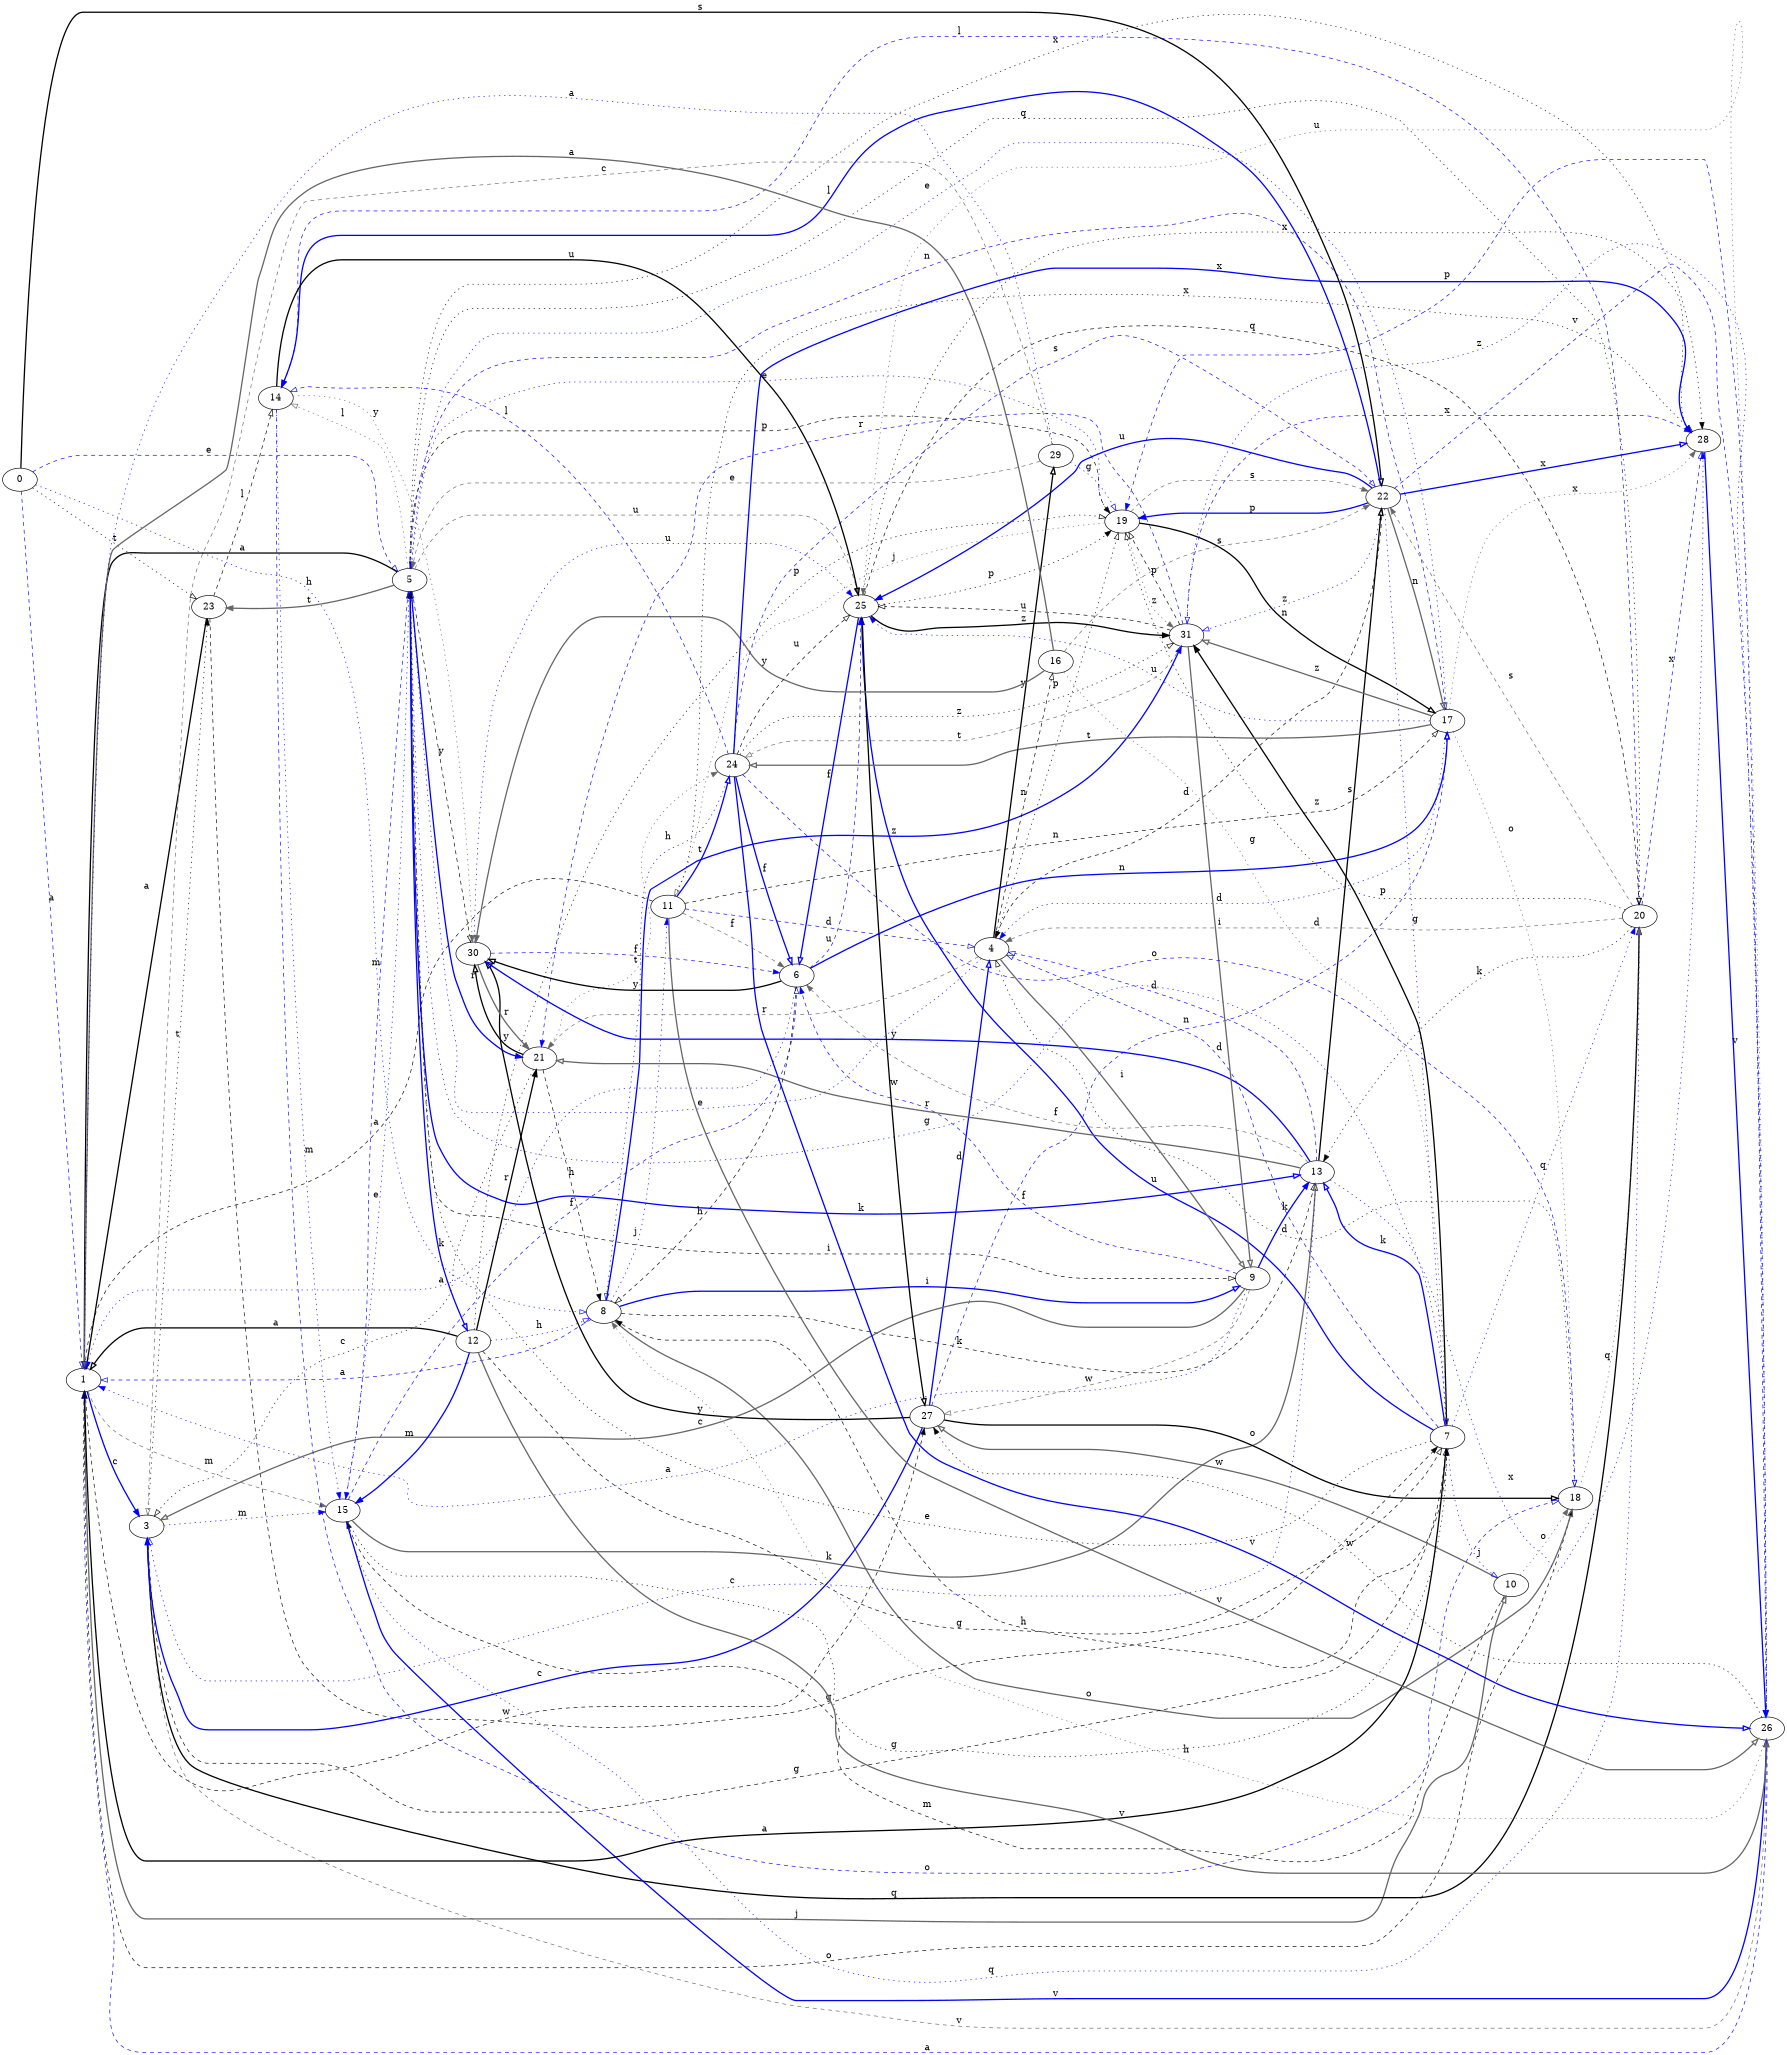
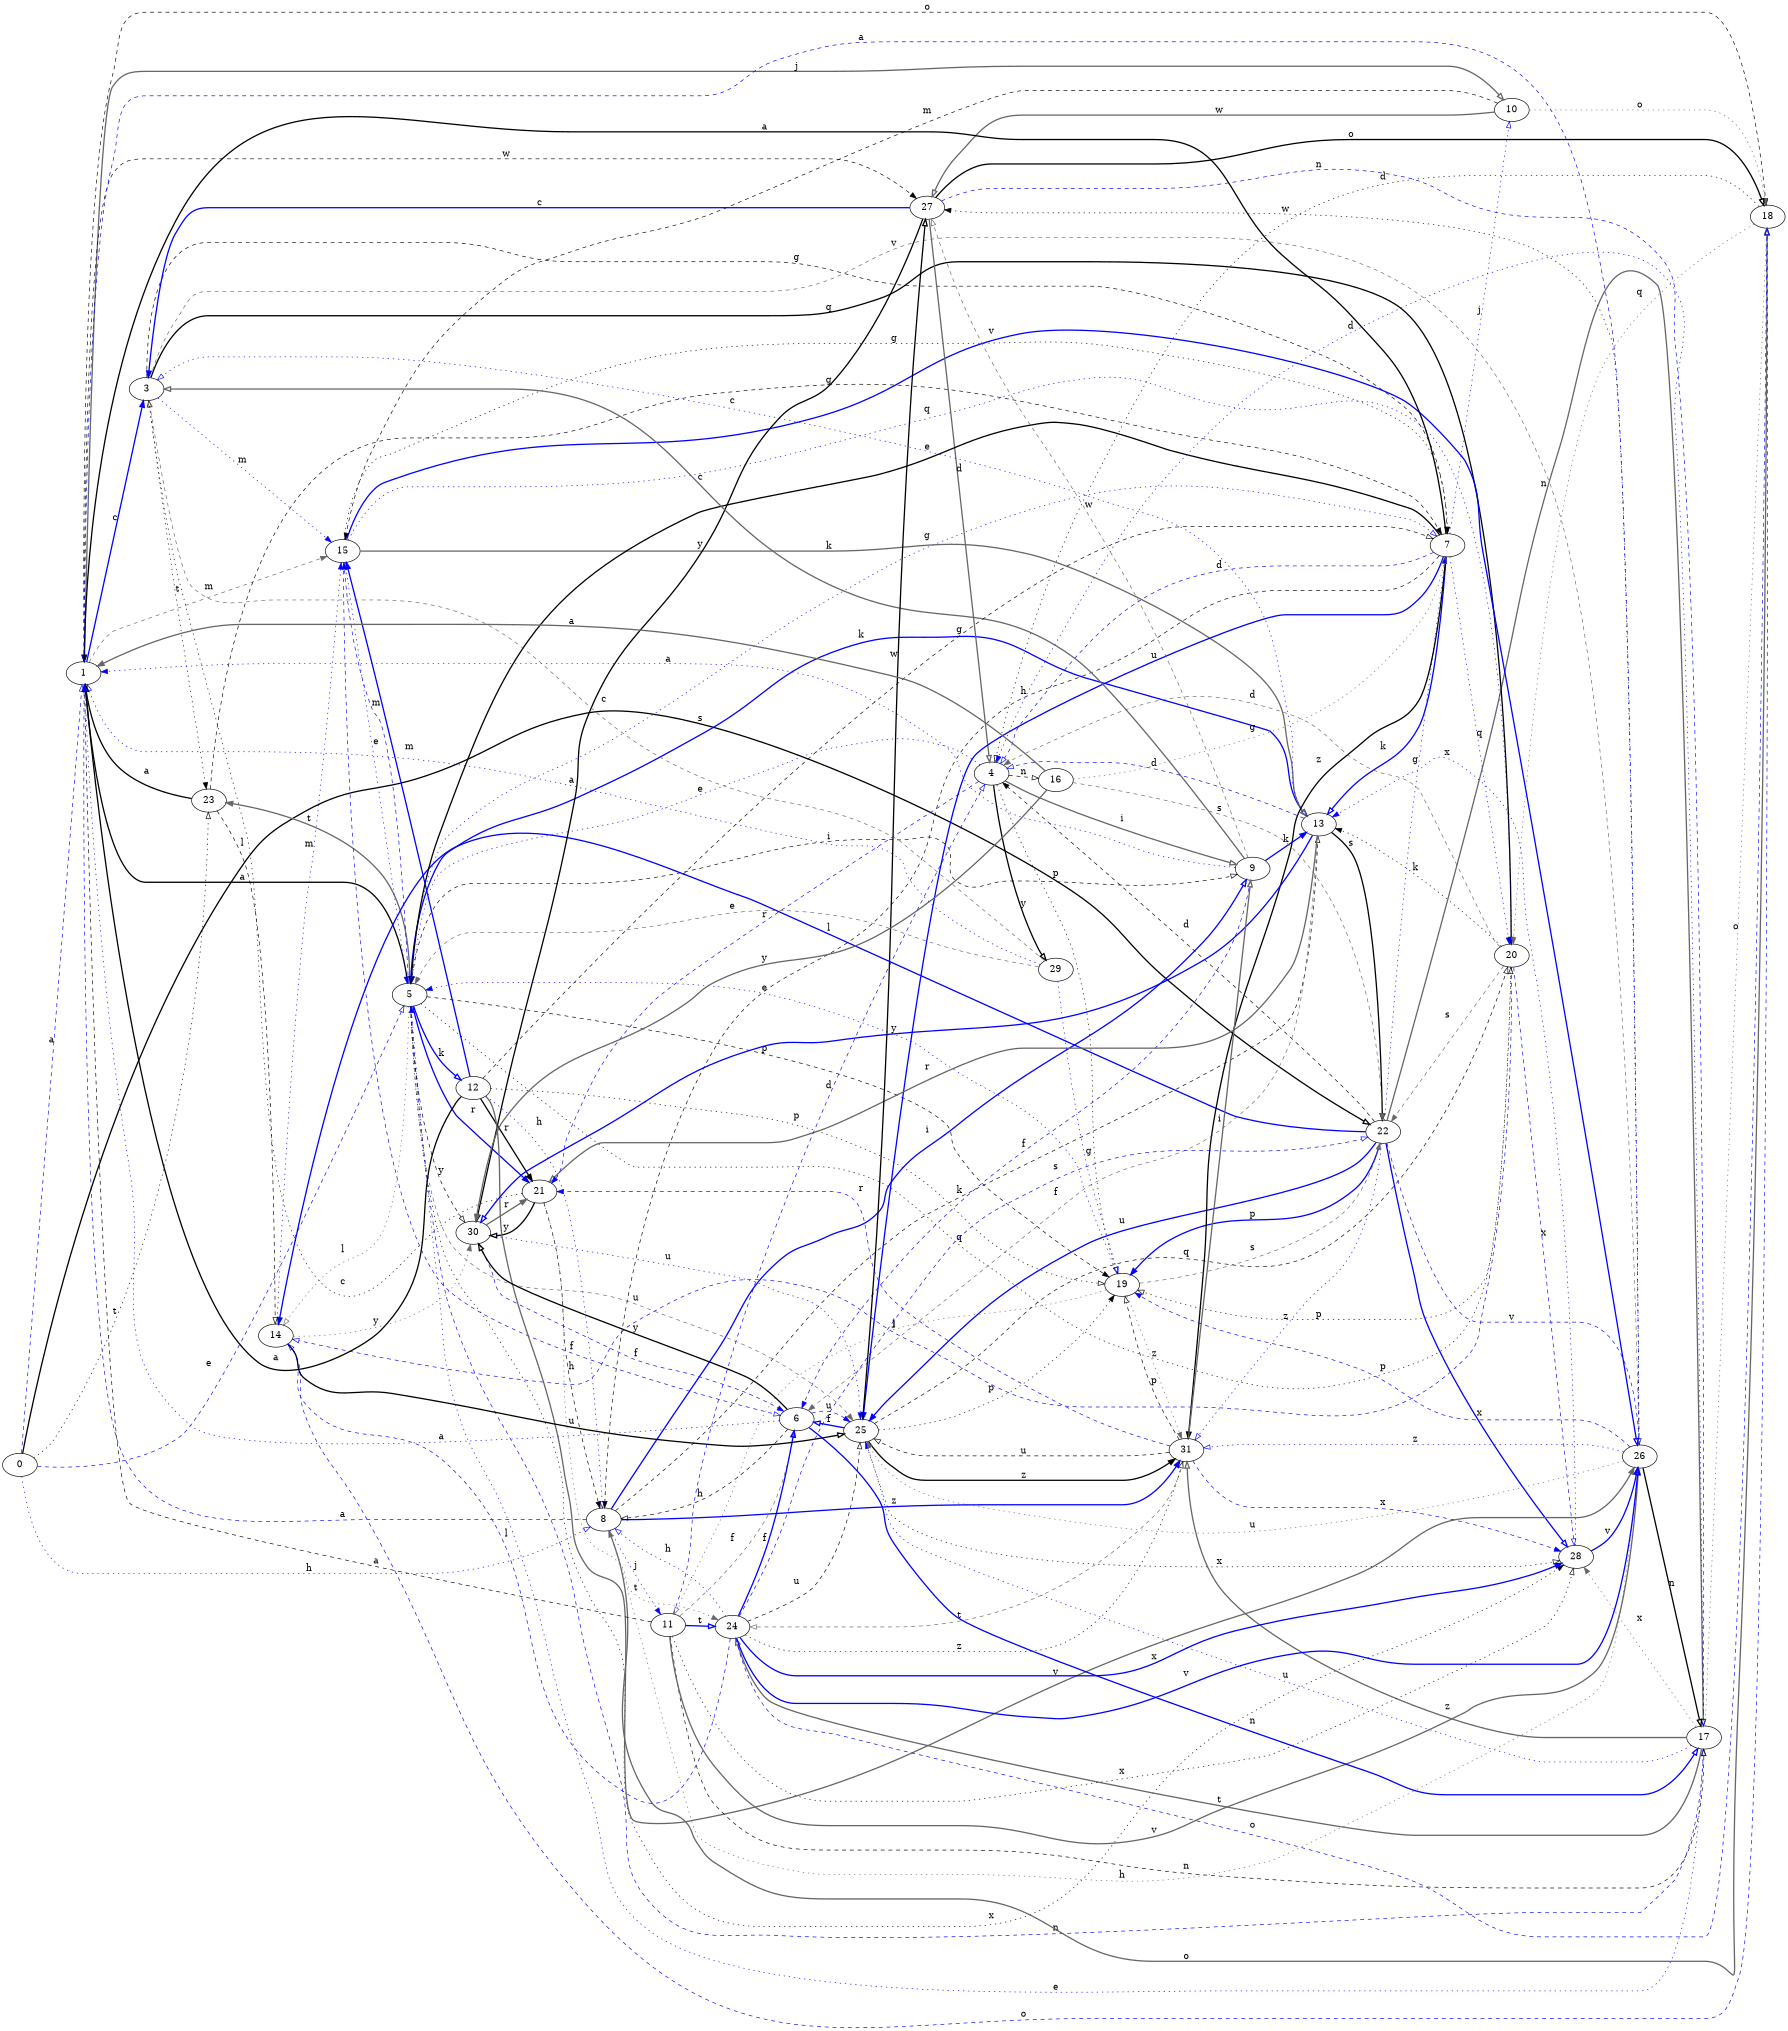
edge "19" -> "17": now "26" -> "17"
edge "4" -> "21": color gray40 -> blue
edge "27" -> "4": color blue -> gray40
edge "13" -> "28": reversed
edge "7" -> "5": style dotted -> bold
